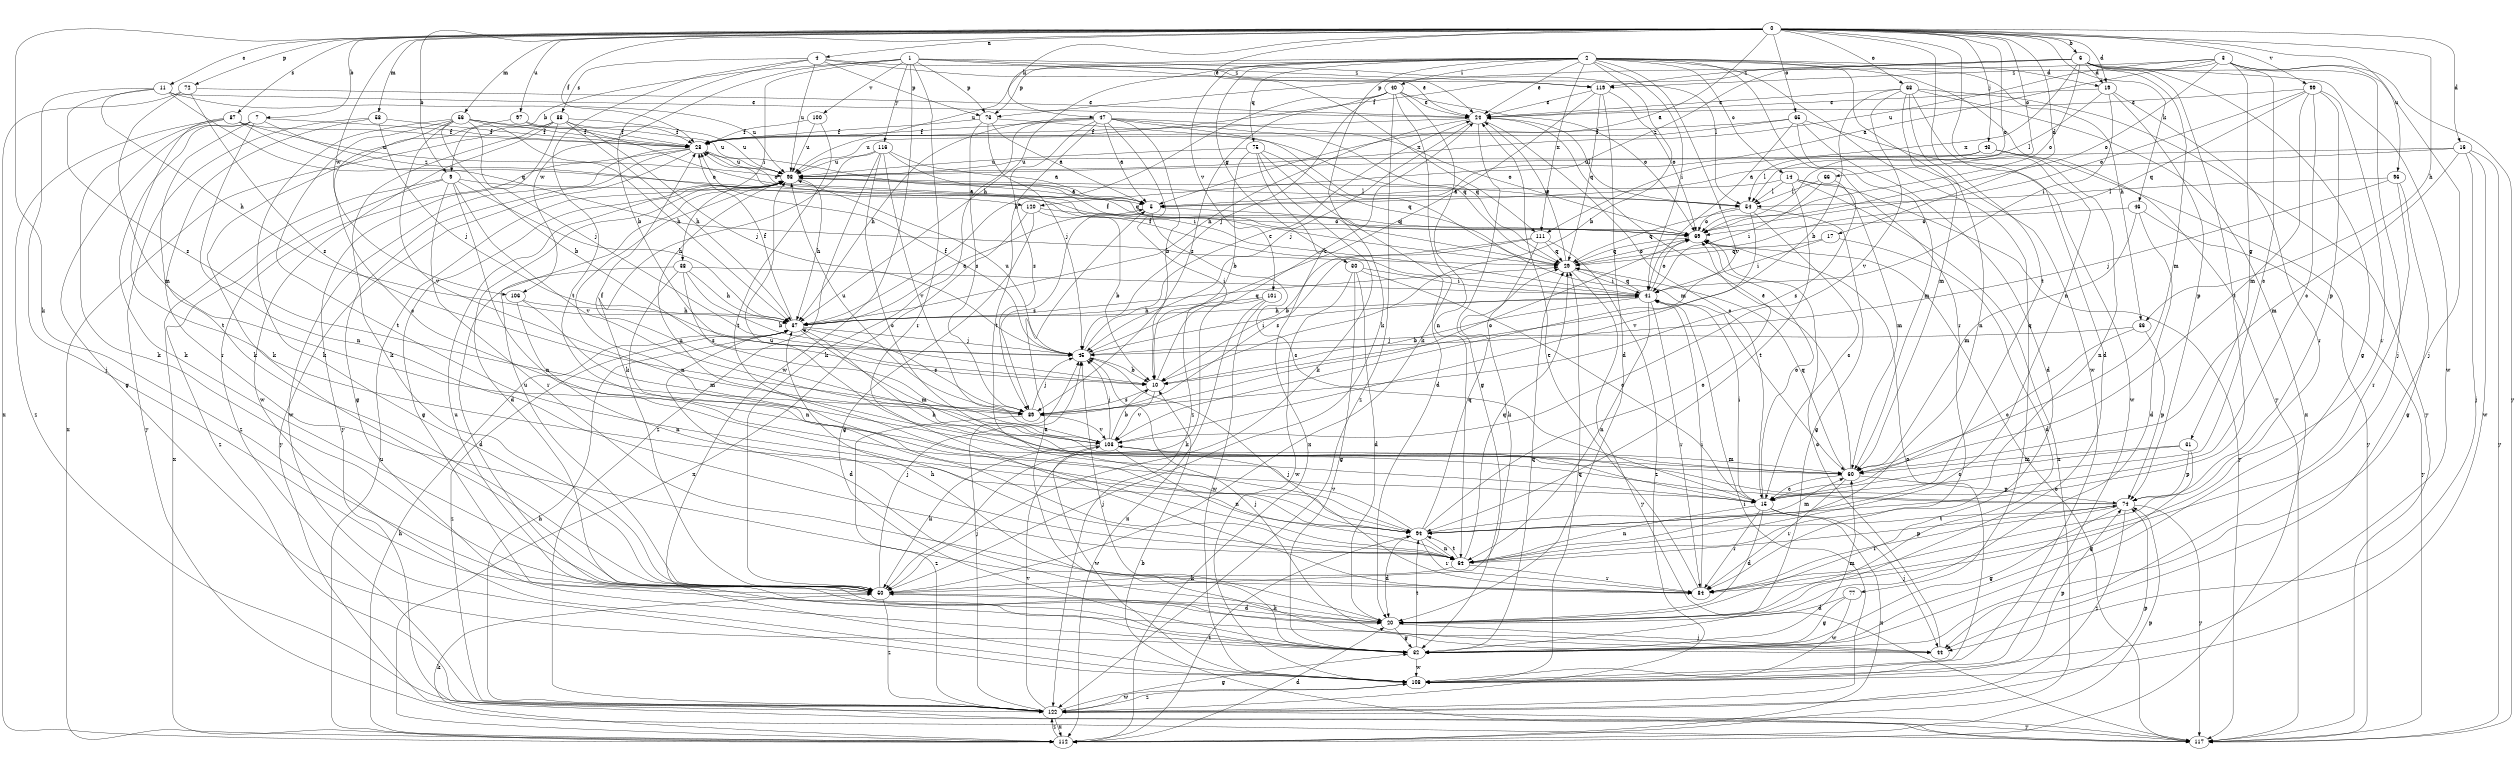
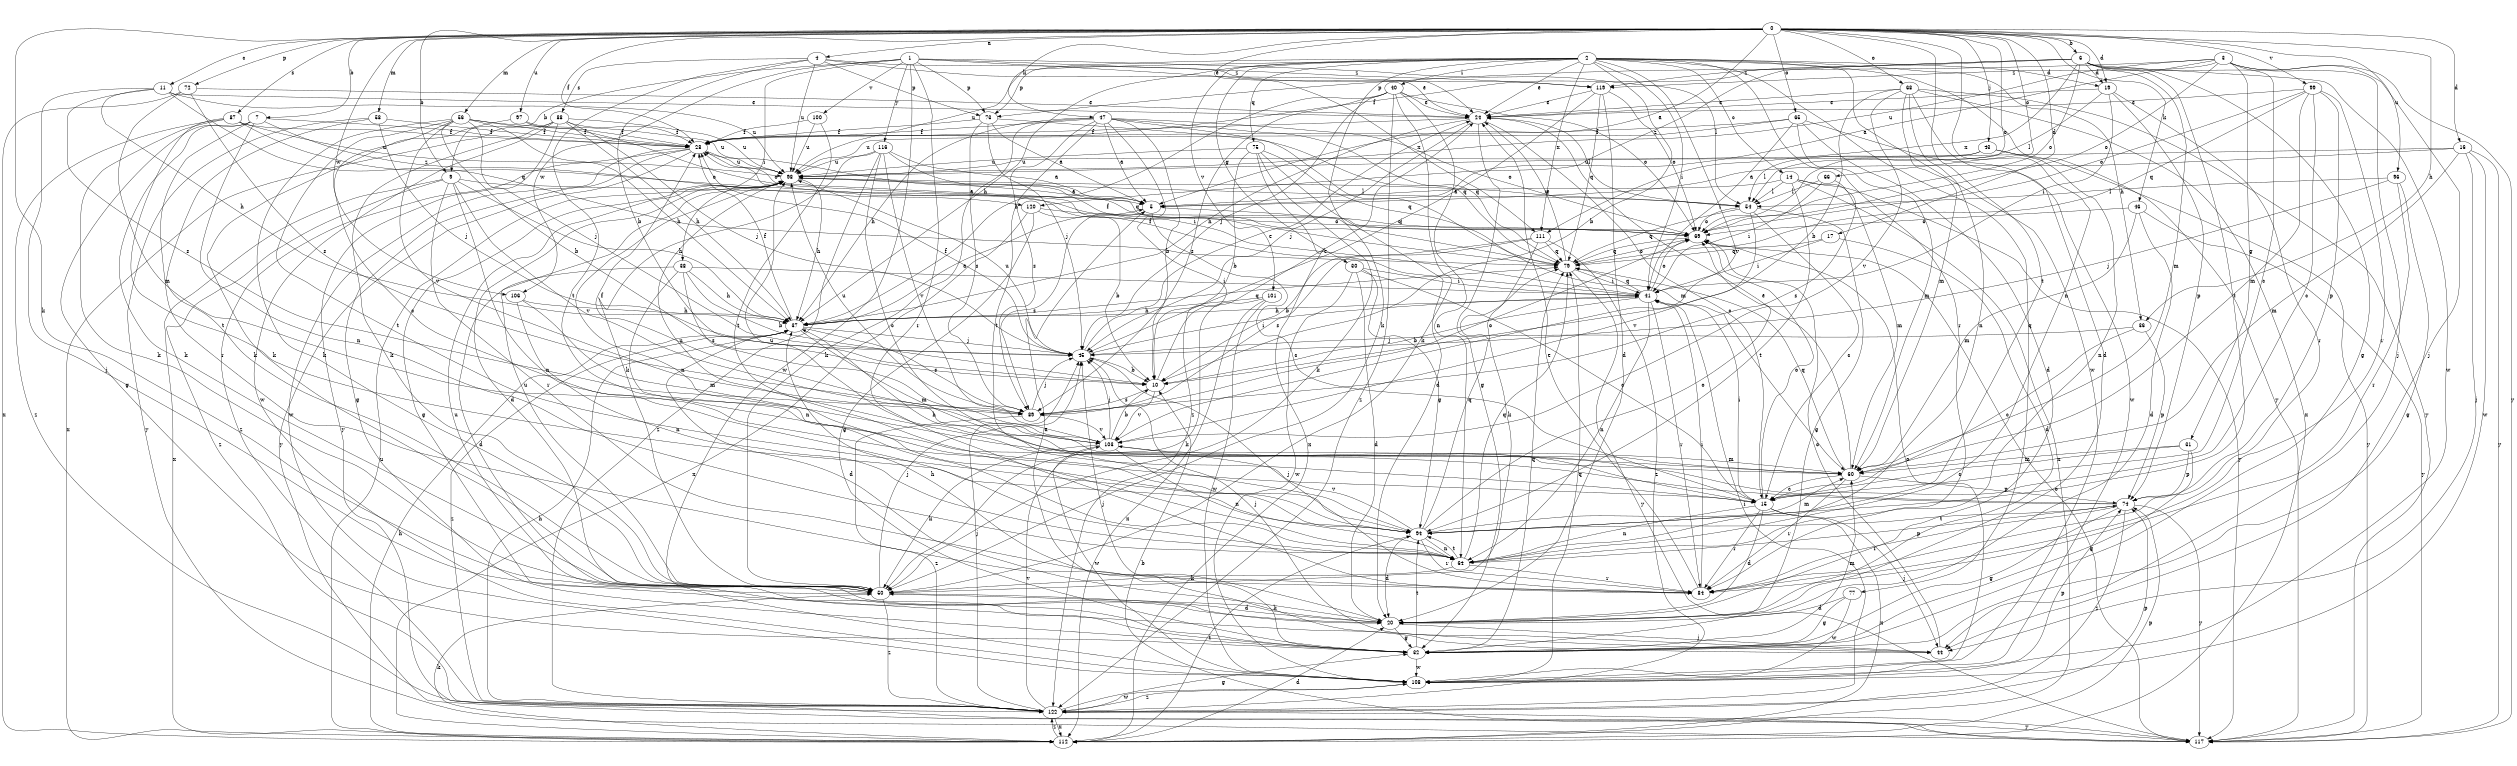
node "29": label "29" -> "79"
edge "30" -> "32": now "30" -> "94"
